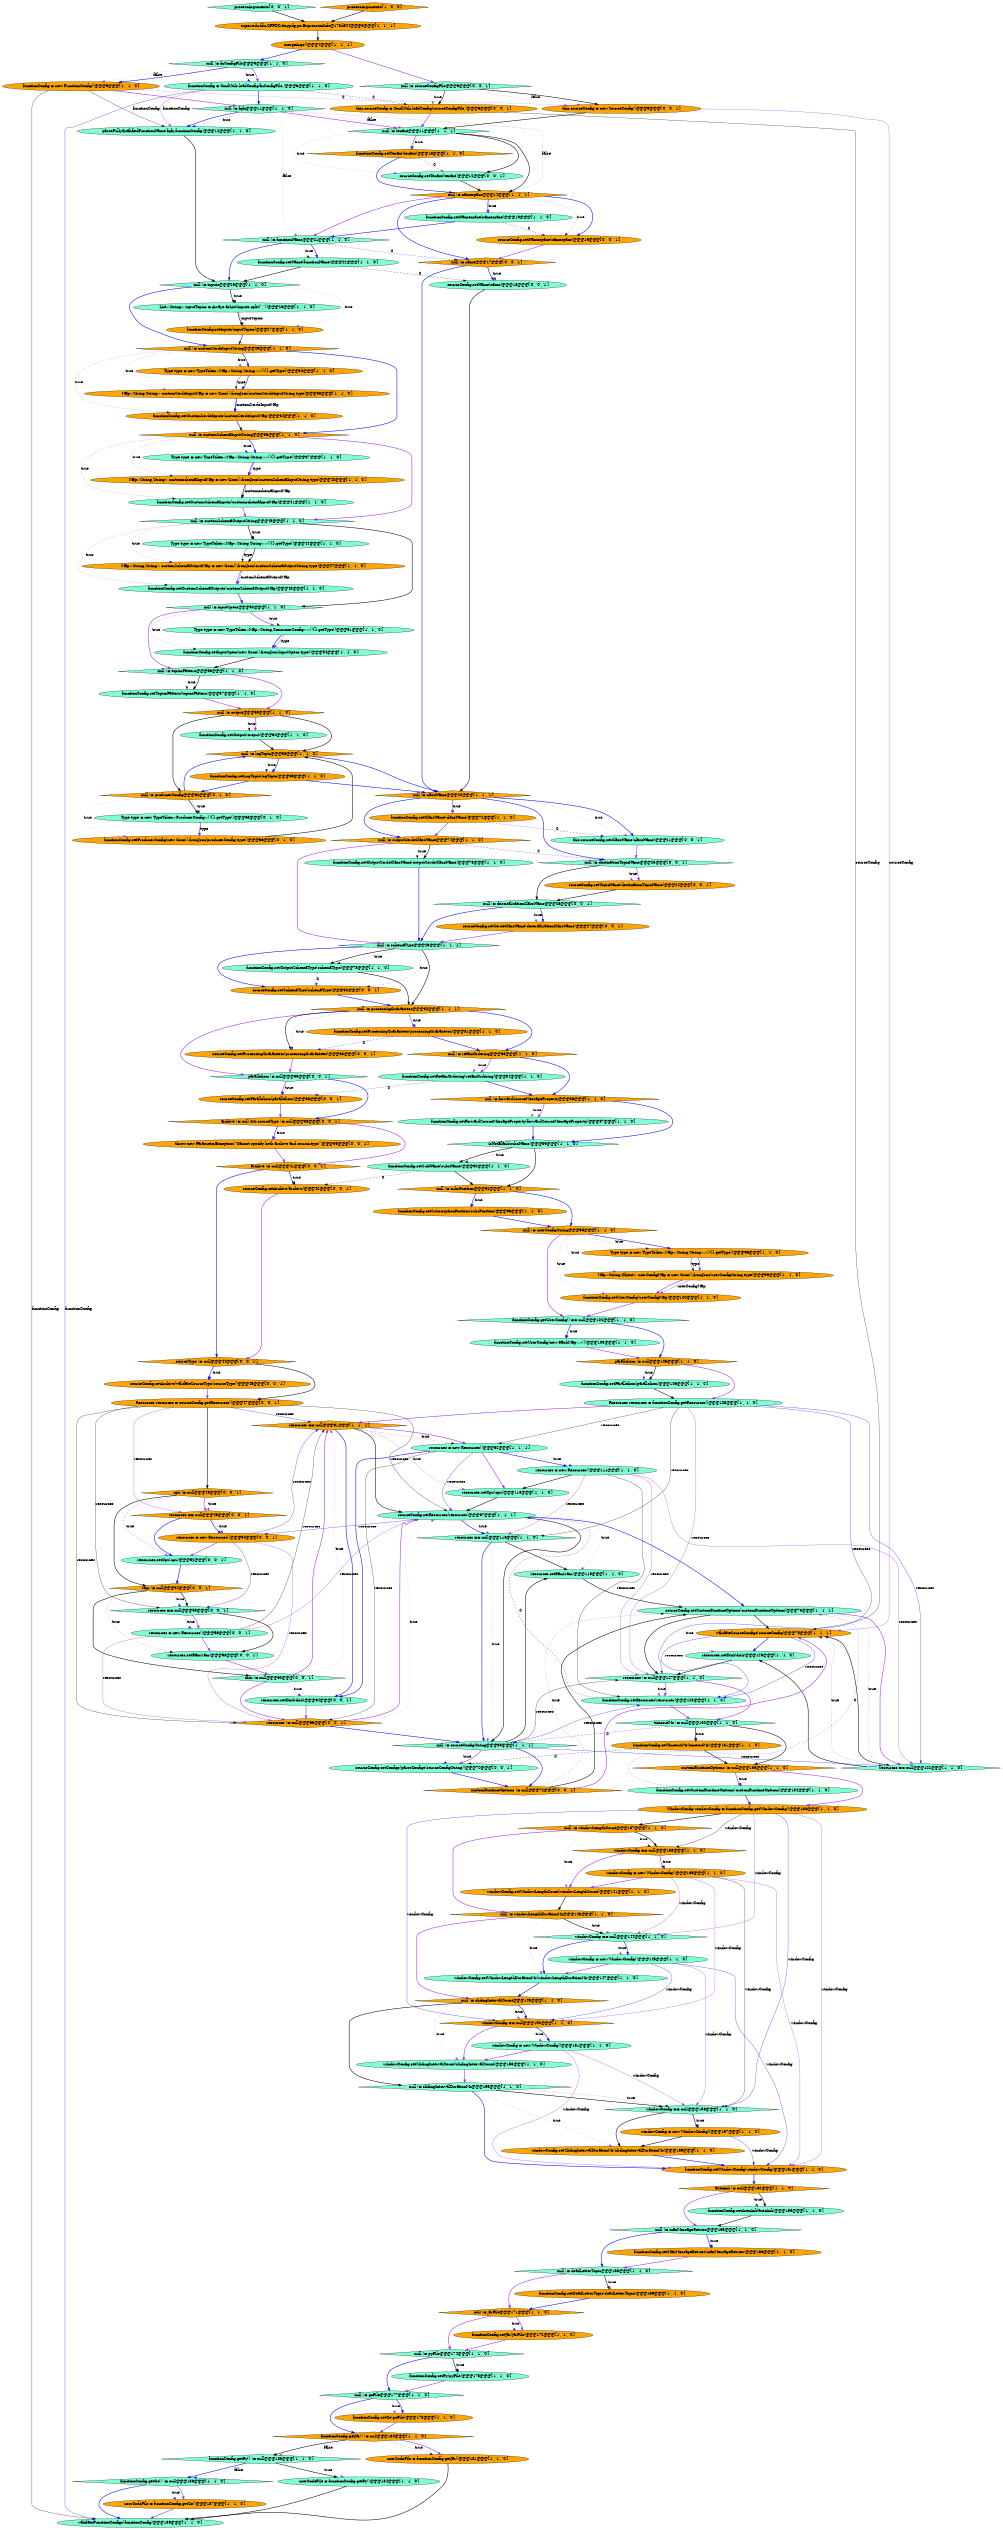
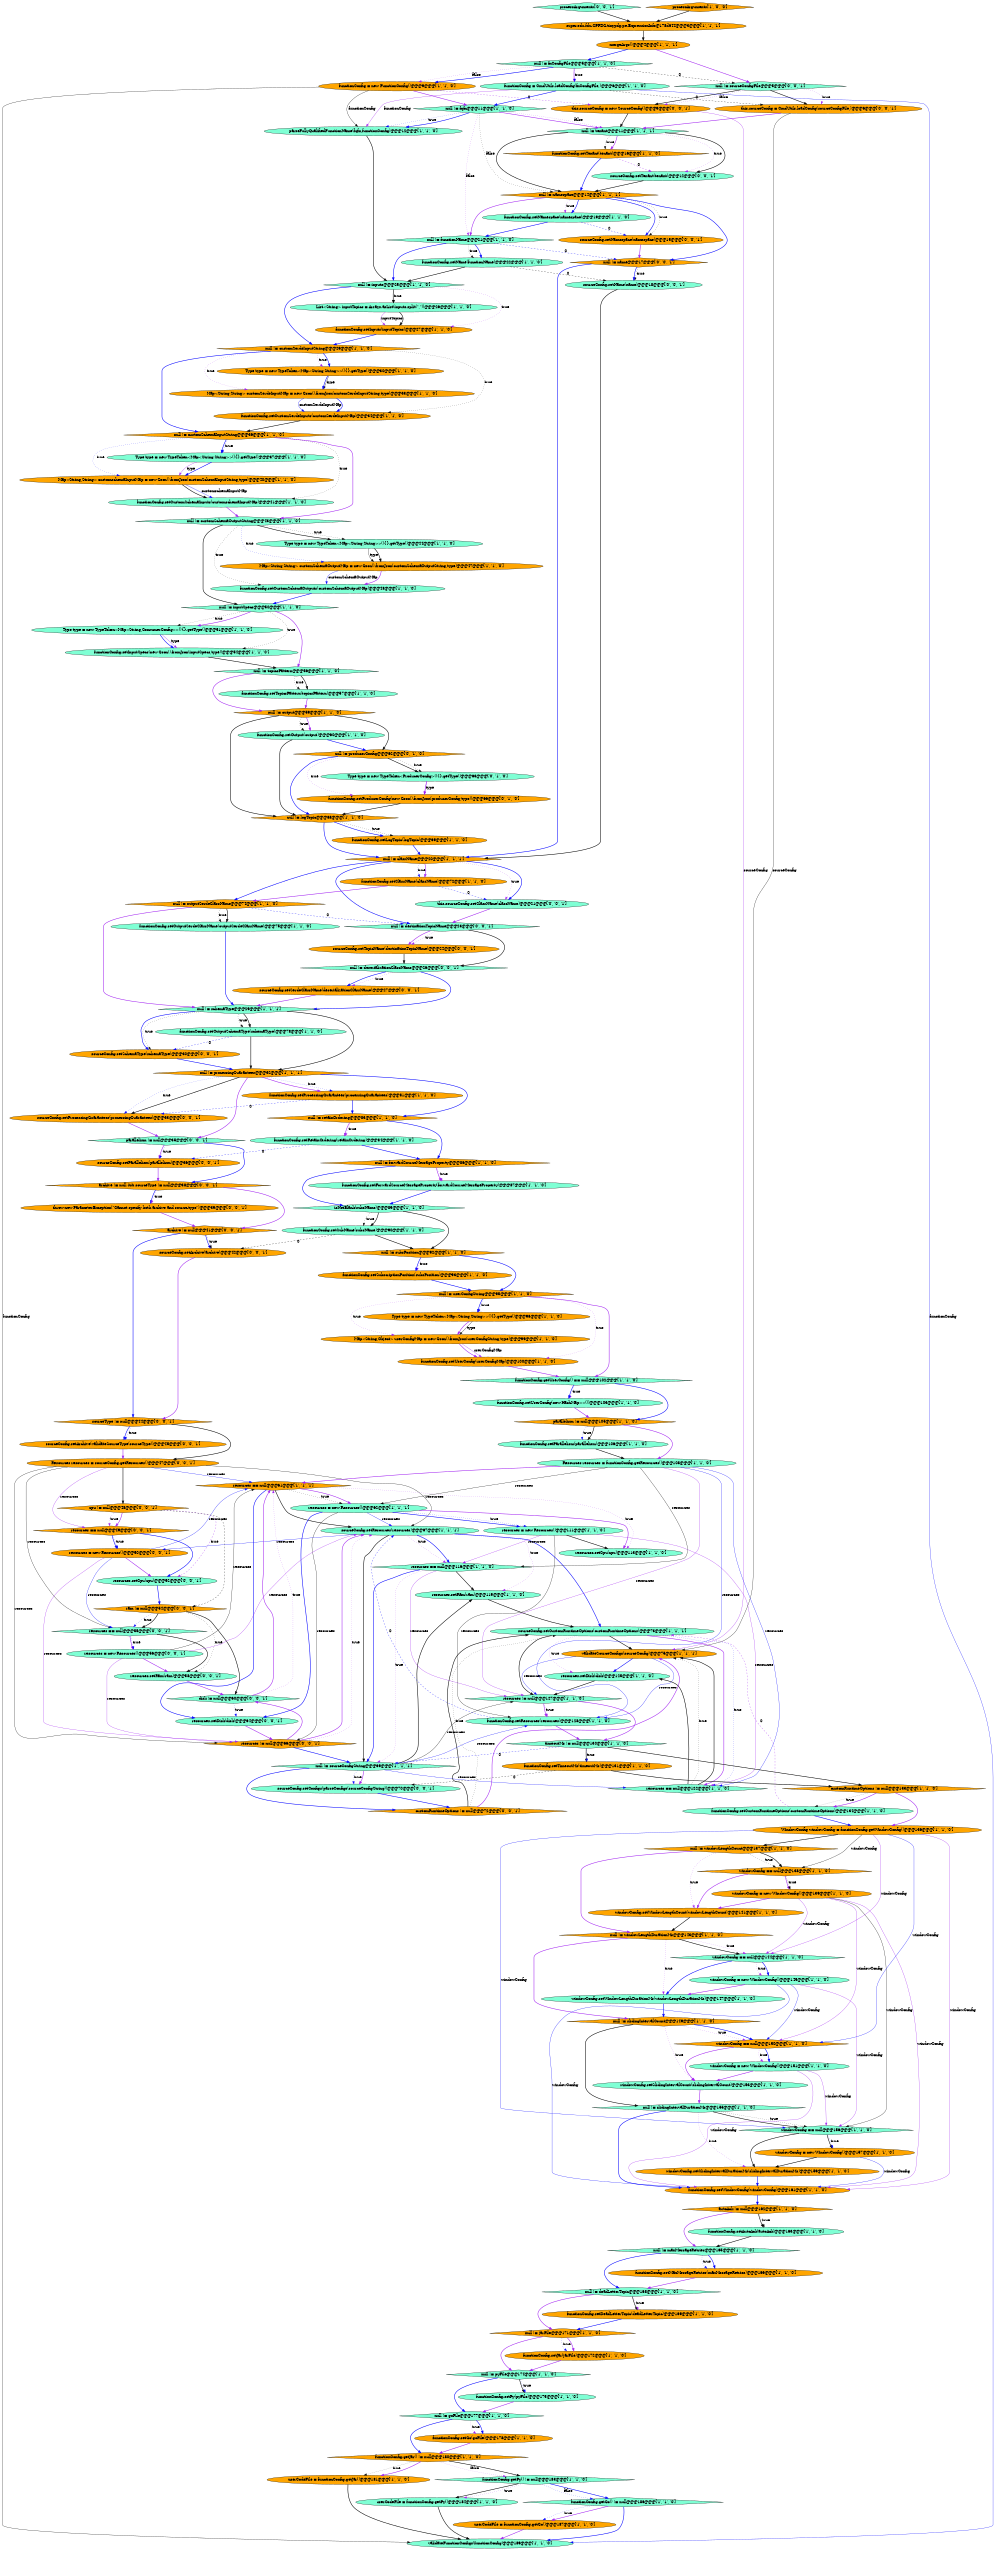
edge "null != fnConfigFile@@@5@@@['1', '1', '0']" -> "null != sourceConfigFile@@@5@@@['0', '0', '1']": added, label "0"
edge "functionConfig.setLogTopic(logTopic)@@@69@@@['1', '1', '0']" -> "null != producerConfig@@@62@@@['0', '1', '0']": now "functionConfig.setOutput(output)@@@60@@@['1', '1', '0']" -> "null != producerConfig@@@62@@@['0', '1', '0']"
edge "resources == null@@@61@@@['1', '1', '1']" -> "resources.setCpu(cpu)@@@113@@@['1', '1', '0']": style dashed -> dotted
edge "resources.setCpu(cpu)@@@113@@@['1', '1', '0']" -> "sourceConfig.setResources(resources)@@@67@@@['1', '1', '1']": removed
edge "cpu != null@@@48@@@['0', '0', '1']" -> "ram != null@@@54@@@['0', '0', '1']": style bold -> dashed
edge "resources = new Resources()@@@111@@@['1', '1', '0']" -> "resources != null@@@127@@@['1', '1', '0']": now "resources == null@@@116@@@['1', '1', '0']" -> "resources != null@@@127@@@['1', '1', '0']"
edge "disk != null@@@60@@@['0', '0', '1']" -> "resources != null@@@66@@@['0', '0', '1']": reversed
